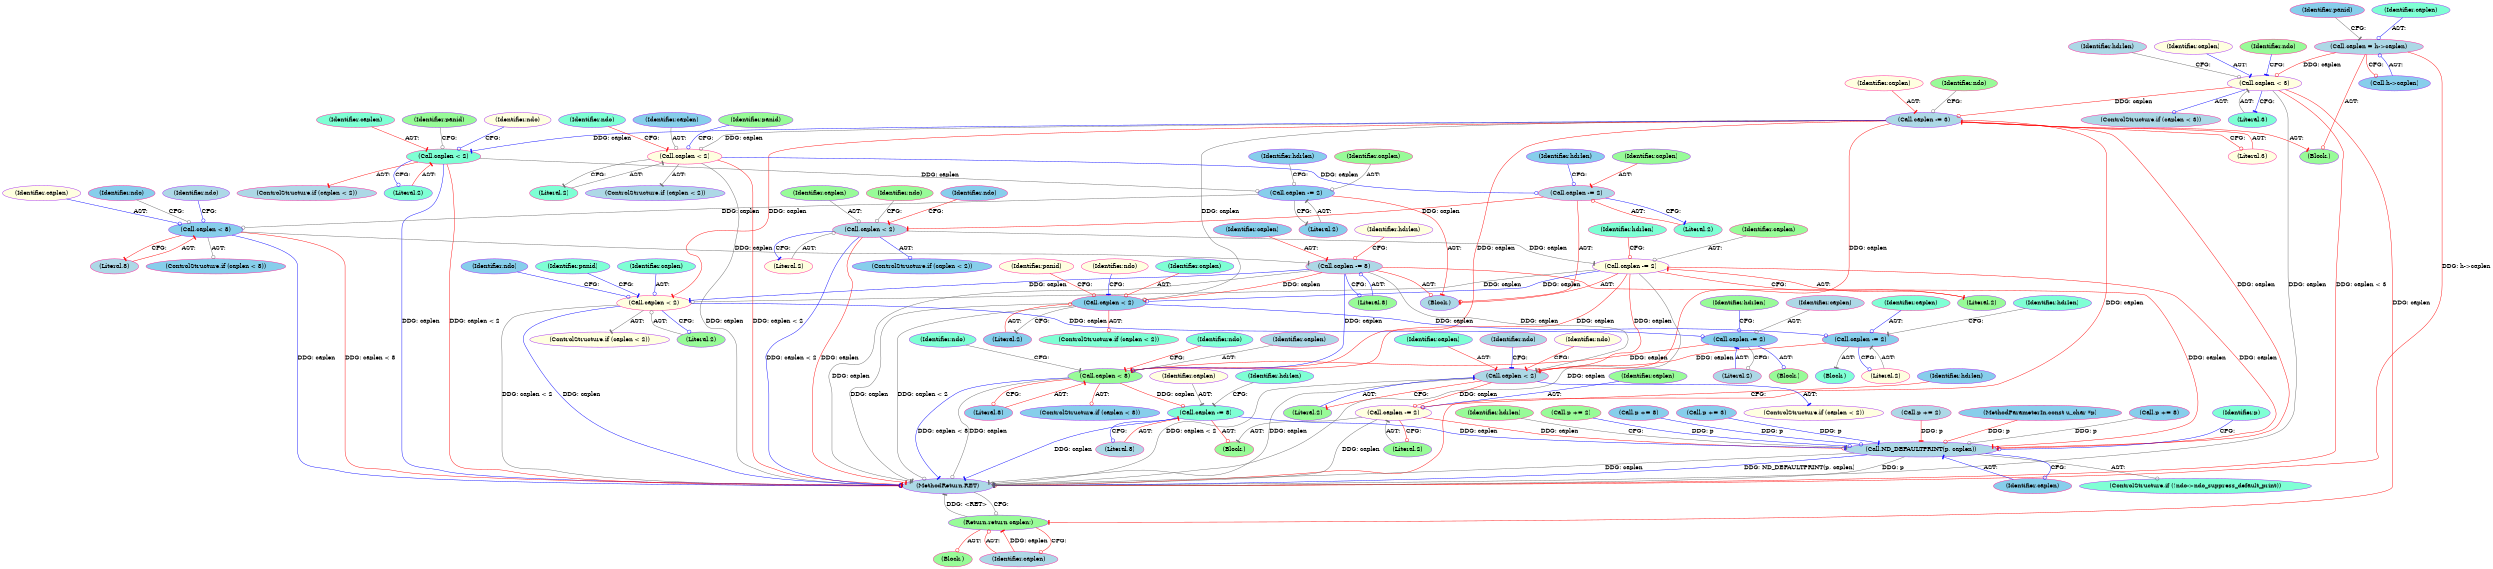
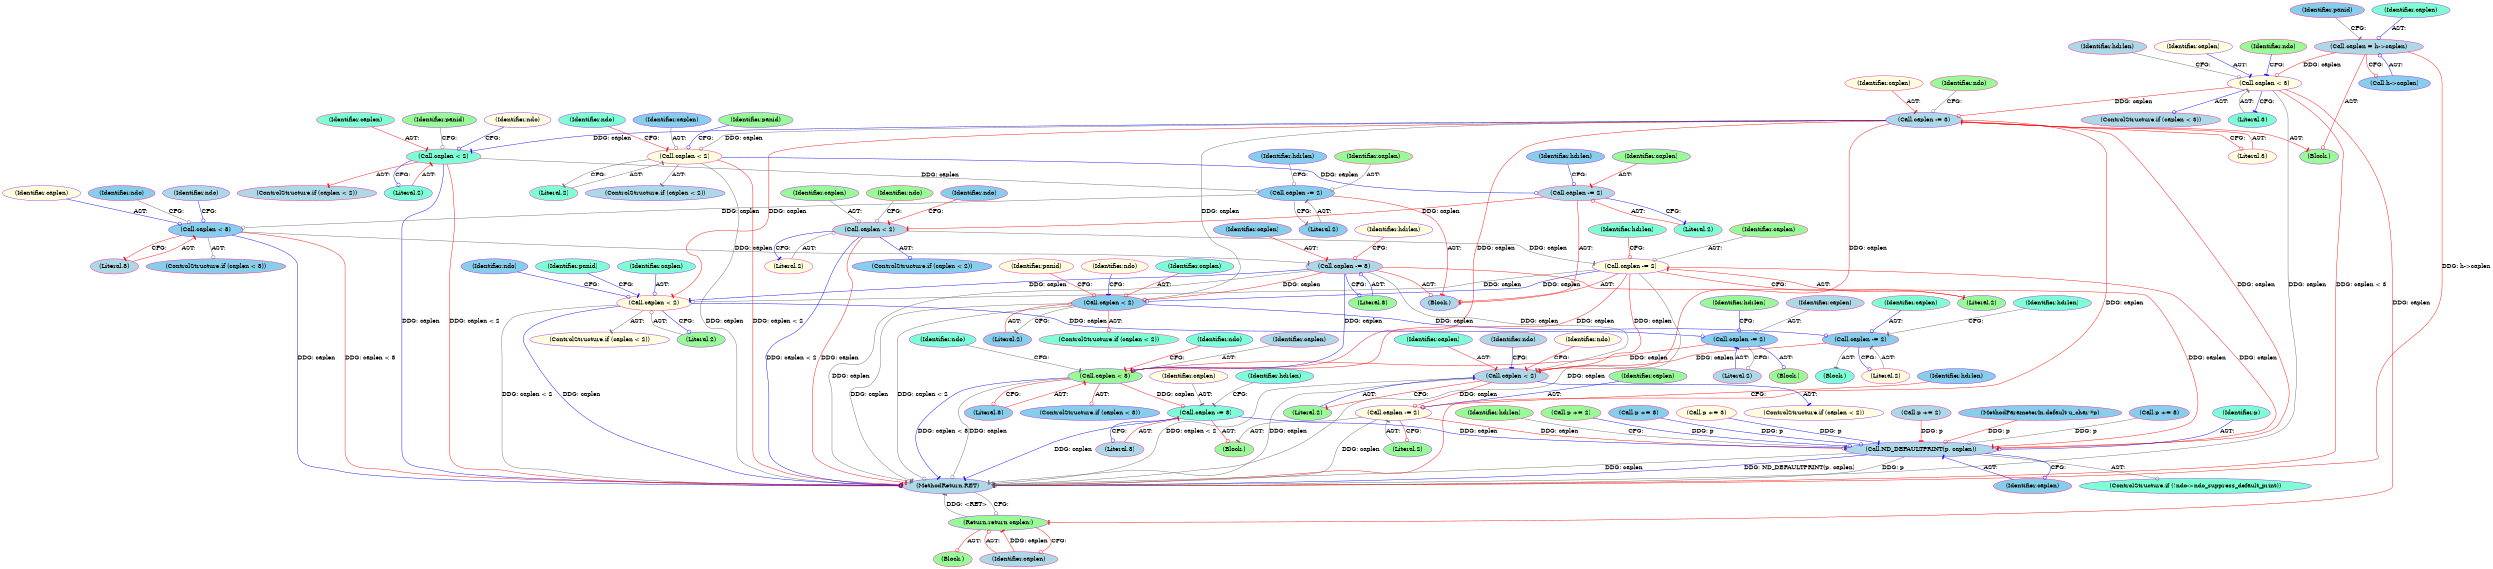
node "(Call,p += 3)": fillcolor skyblue -> lightyellow
node "(MethodParameterIn,const u_char *p)": label "(MethodParameterIn,const u_char *p)" -> "(MethodParameterIn,default u_char *p)"
edge "(Identifier,p)" -> "(Call,ND_DEFAULTPRINT(p, caplen))": label "CFG: " -> "AST: "
